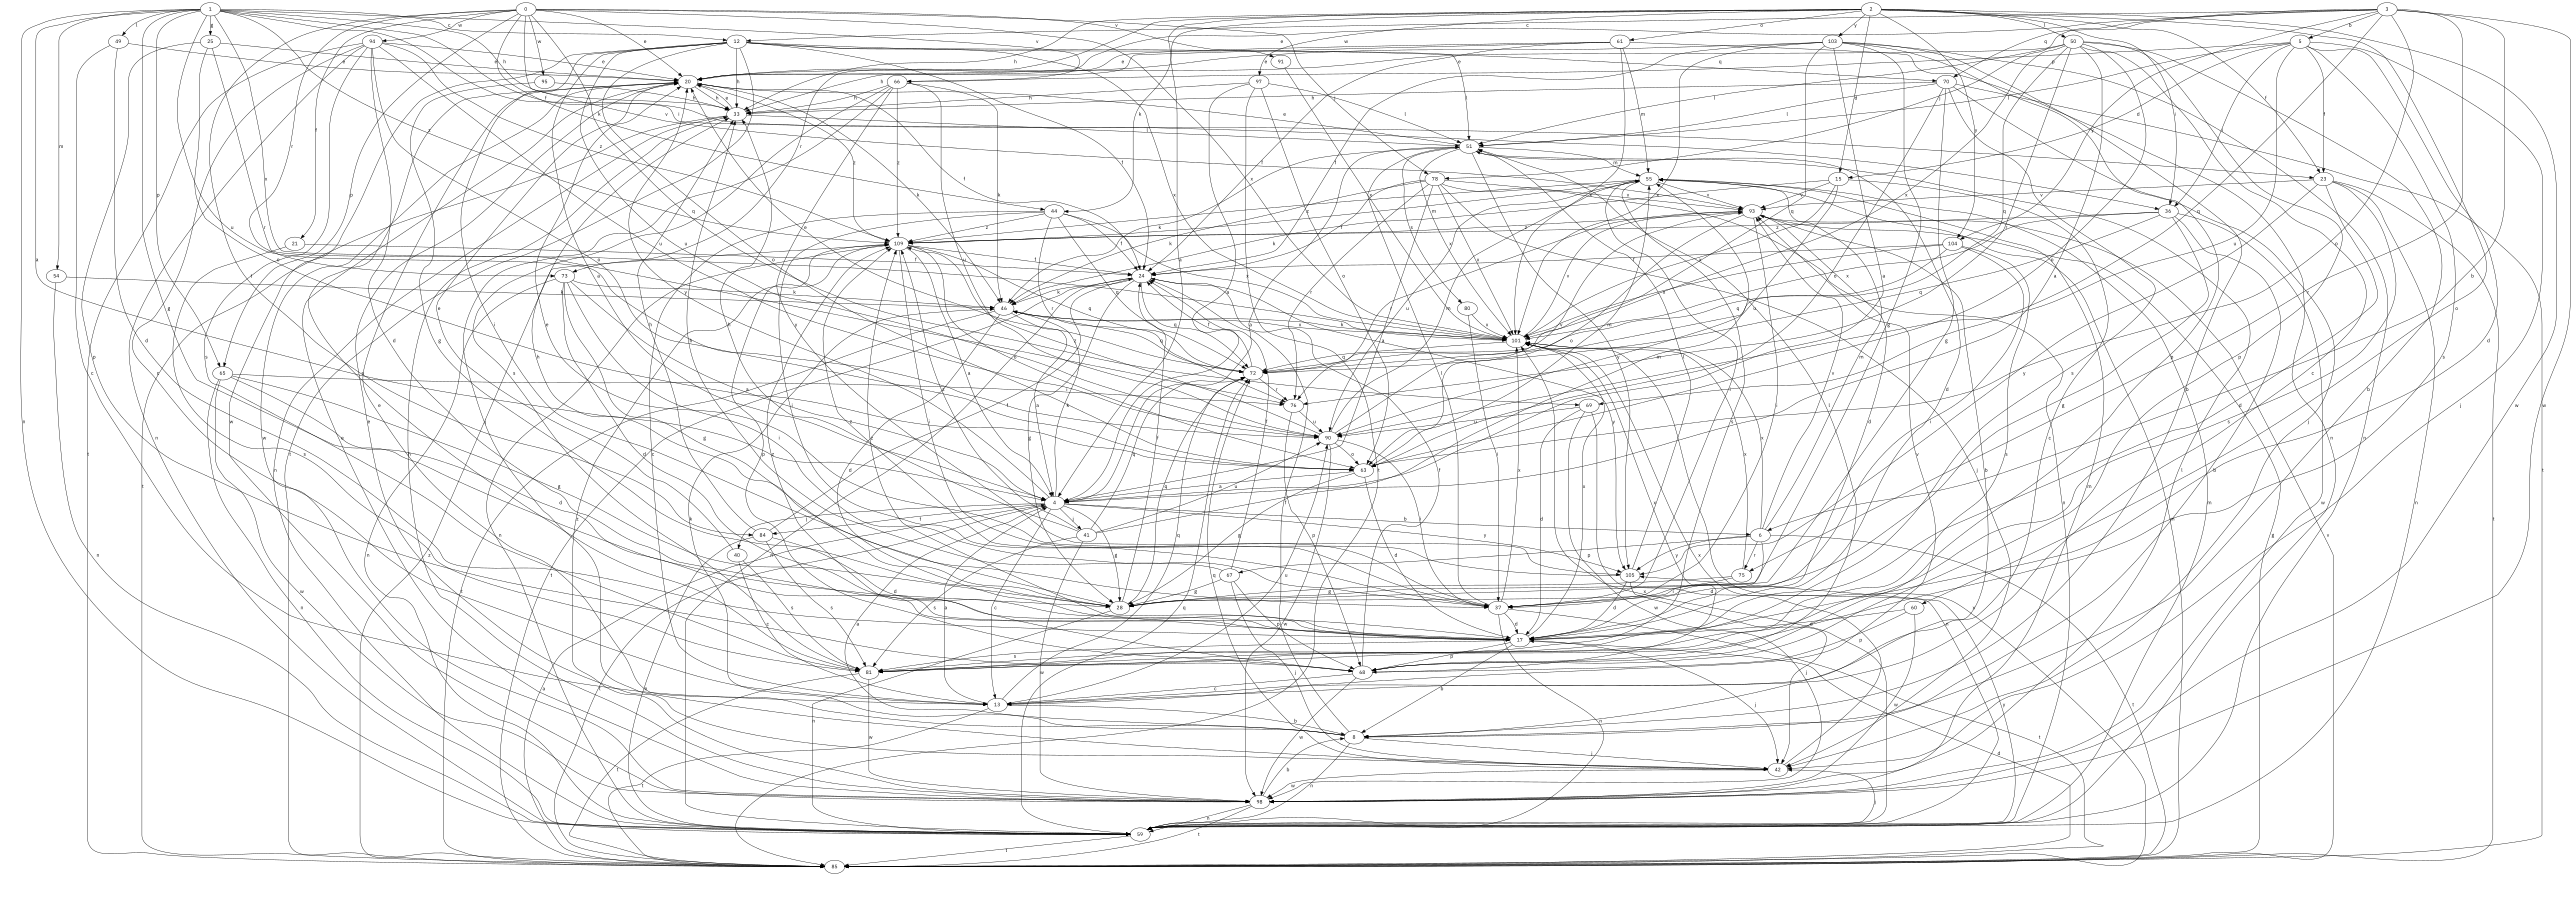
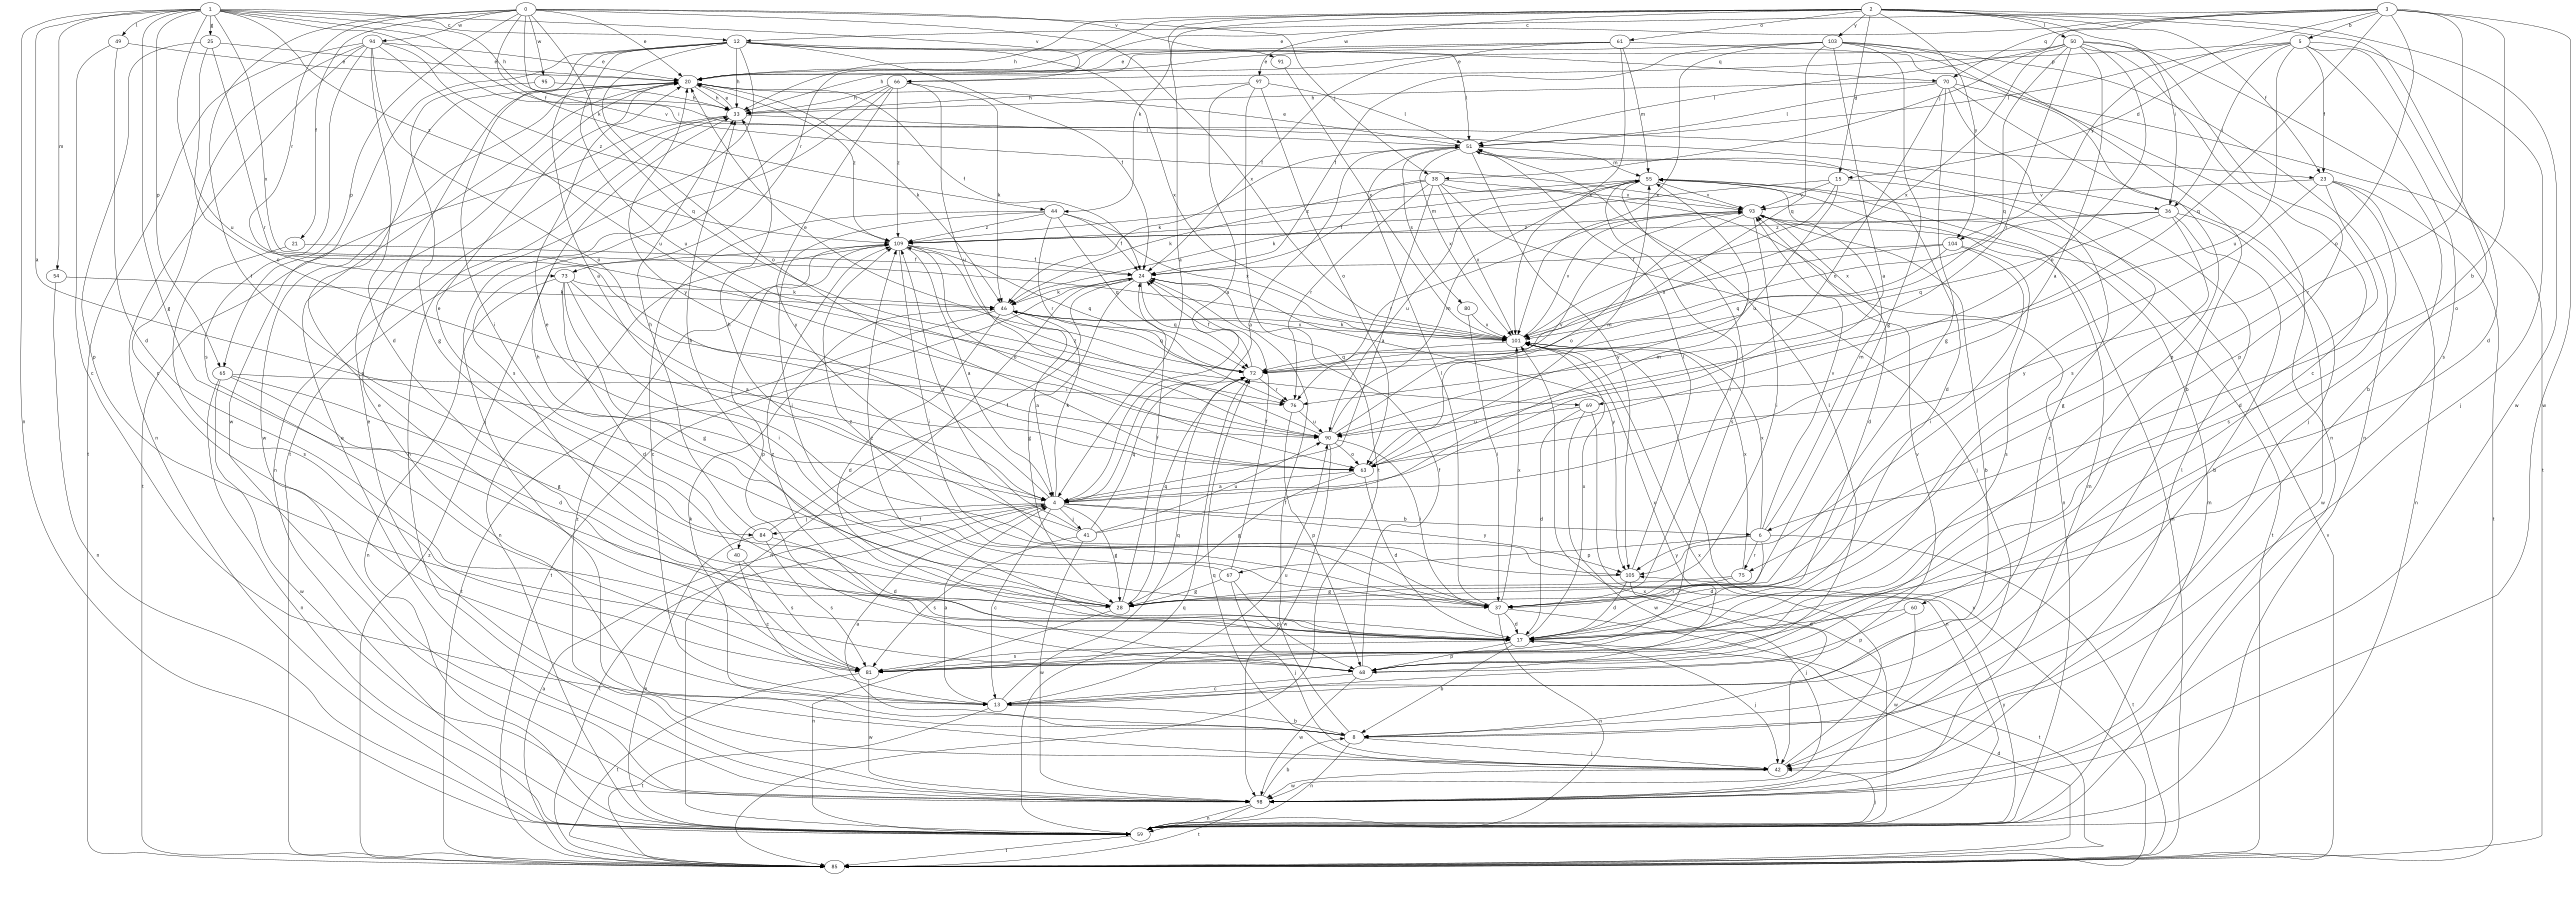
node "78": label "78" -> "38"
edge "93" -> "85": label "g" -> "t"
